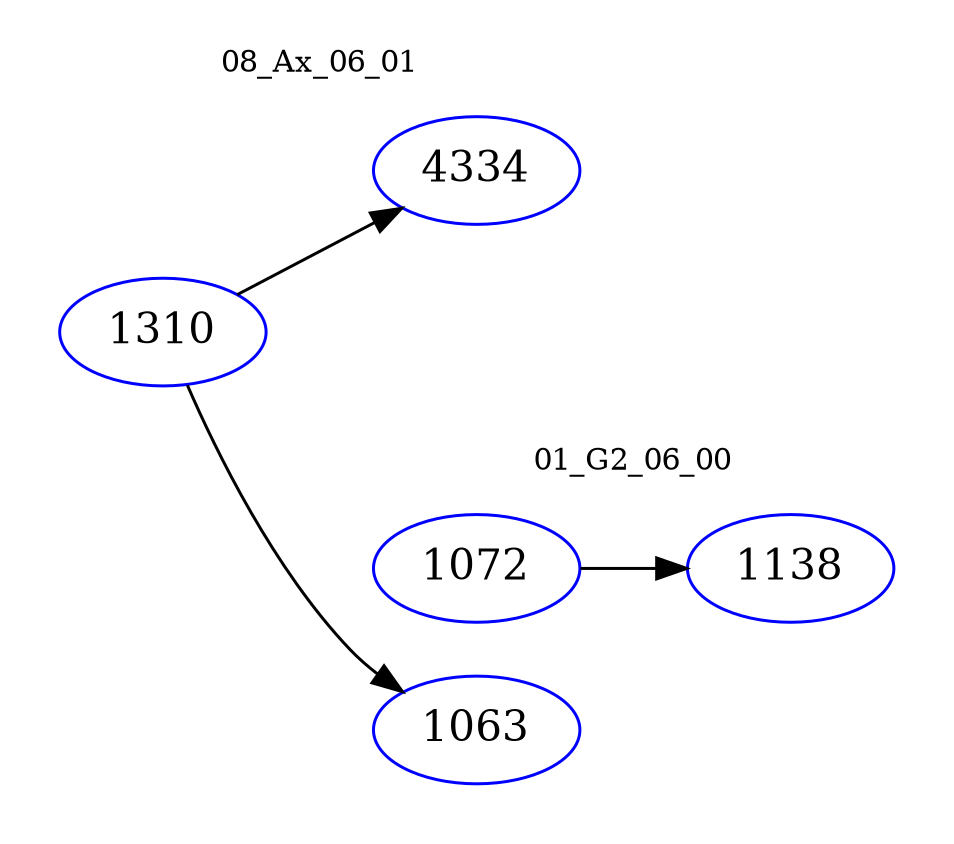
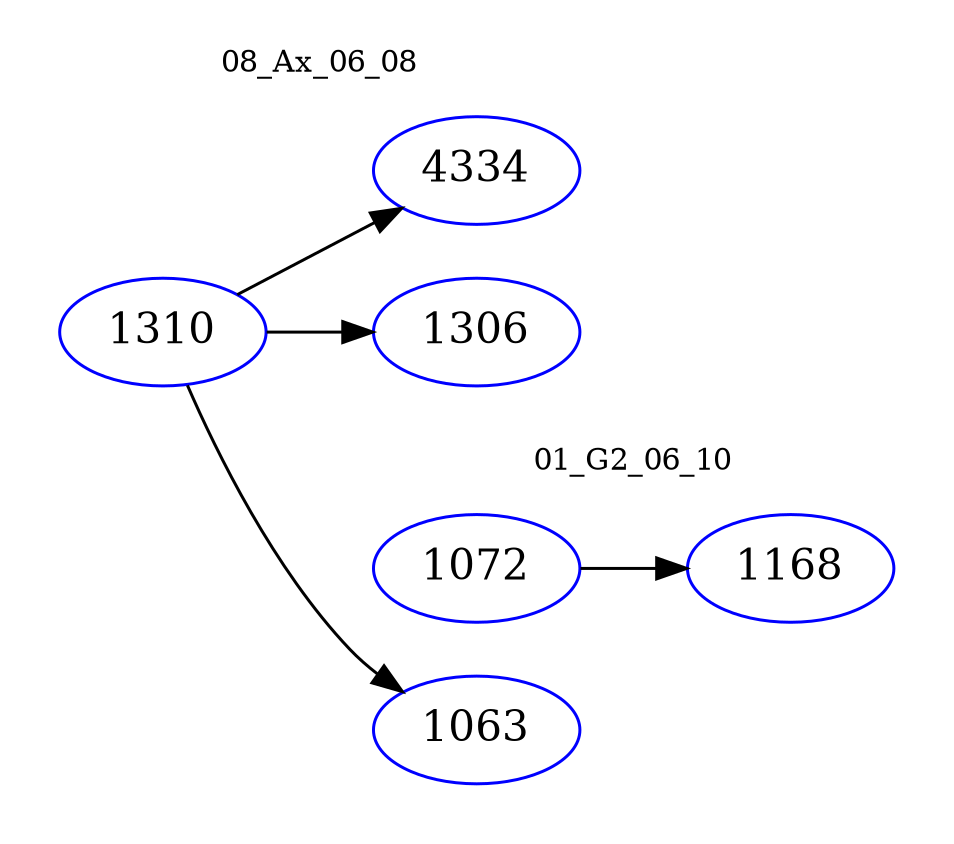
cluster "08_Ax_06_01": label "08_Ax_06_01" -> "08_Ax_06_08"
node "1306": added
cluster "01_G2_06_00": label "01_G2_06_00" -> "01_G2_06_10"
node "1138": label "1138" -> "1168"
